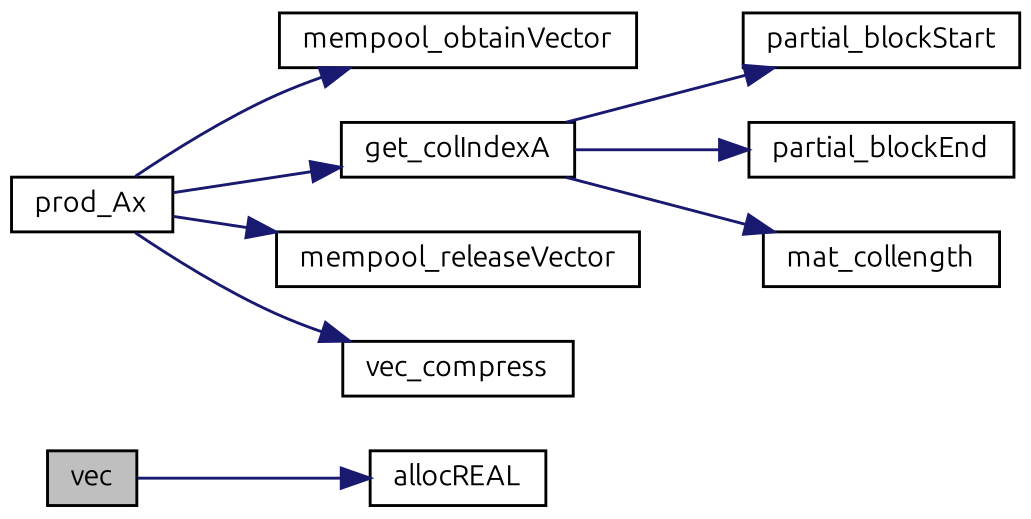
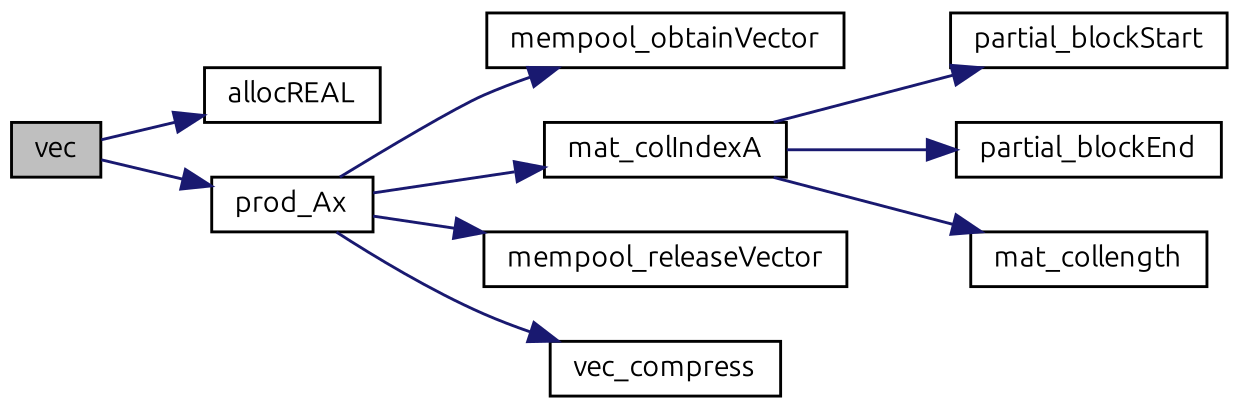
node "get_colIndexA": label "get_colIndexA" -> "mat_colIndexA"
edge "vec" -> "prod_Ax": added
